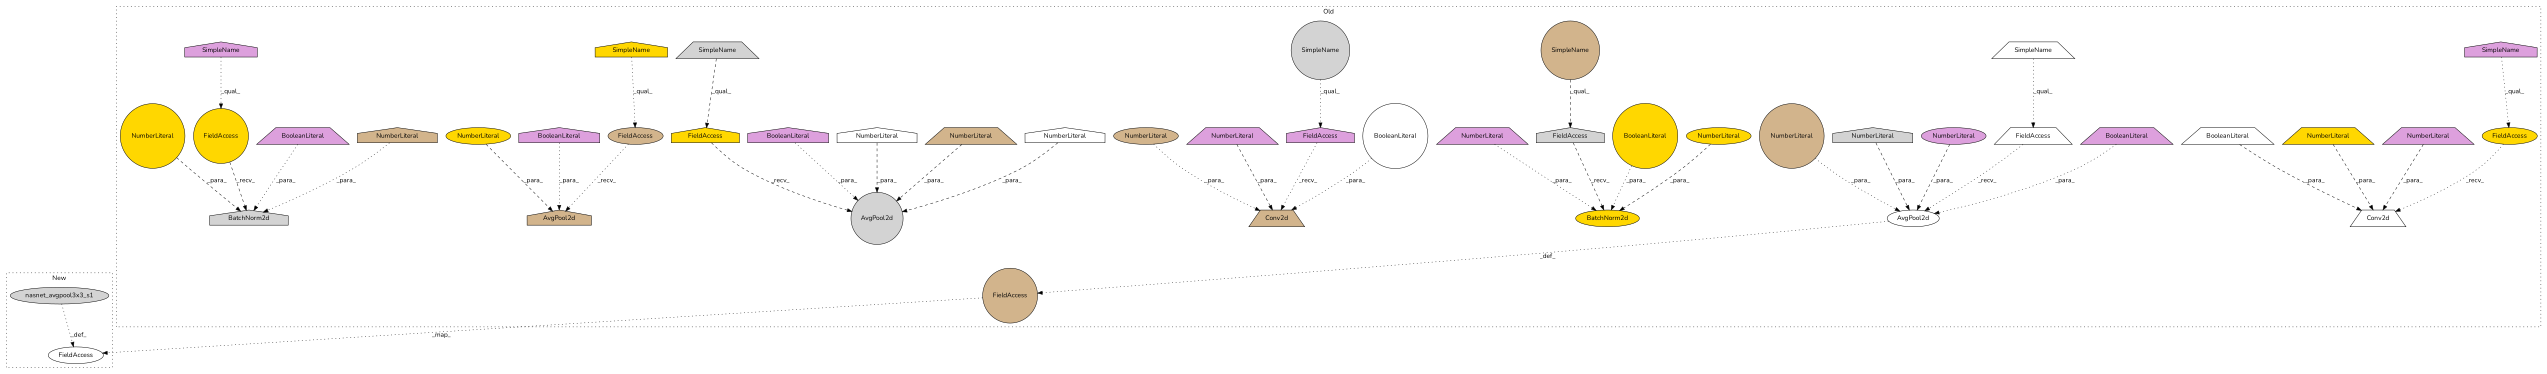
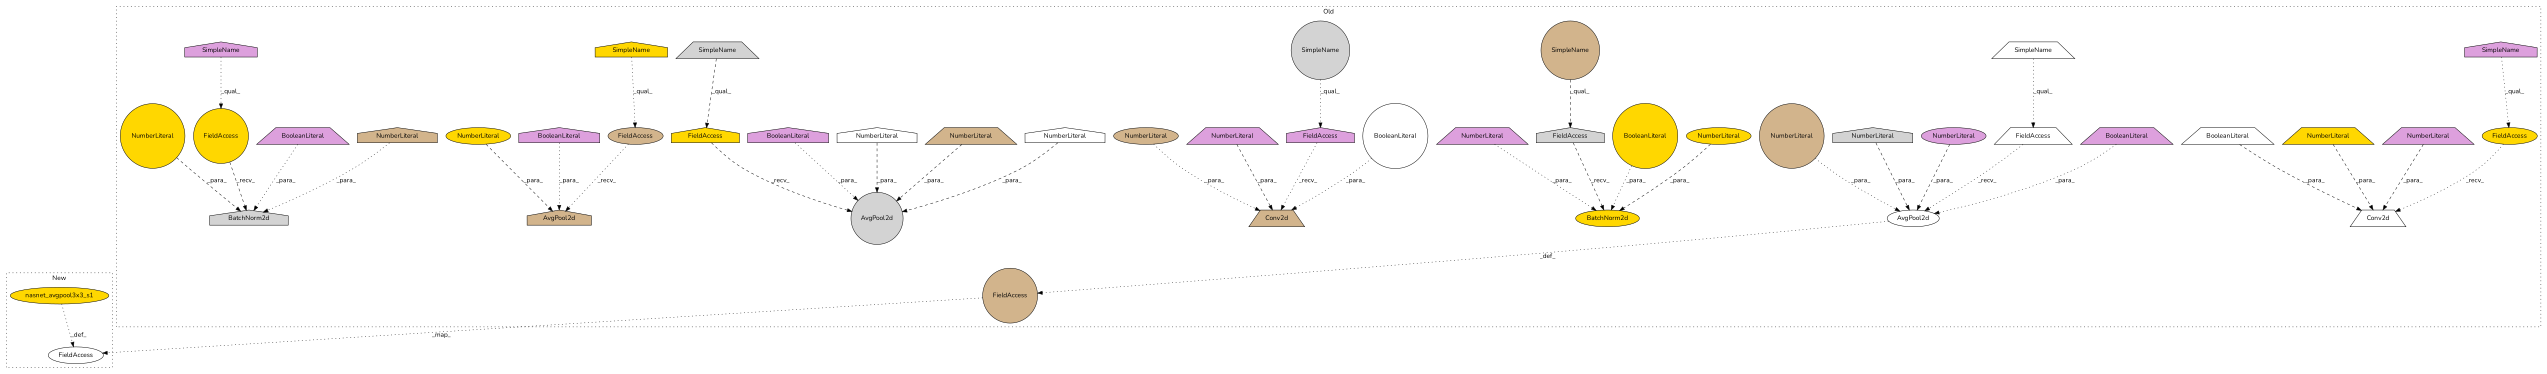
node "nasnet_avgpool3x3_s1": fillcolor lightgrey -> gold
